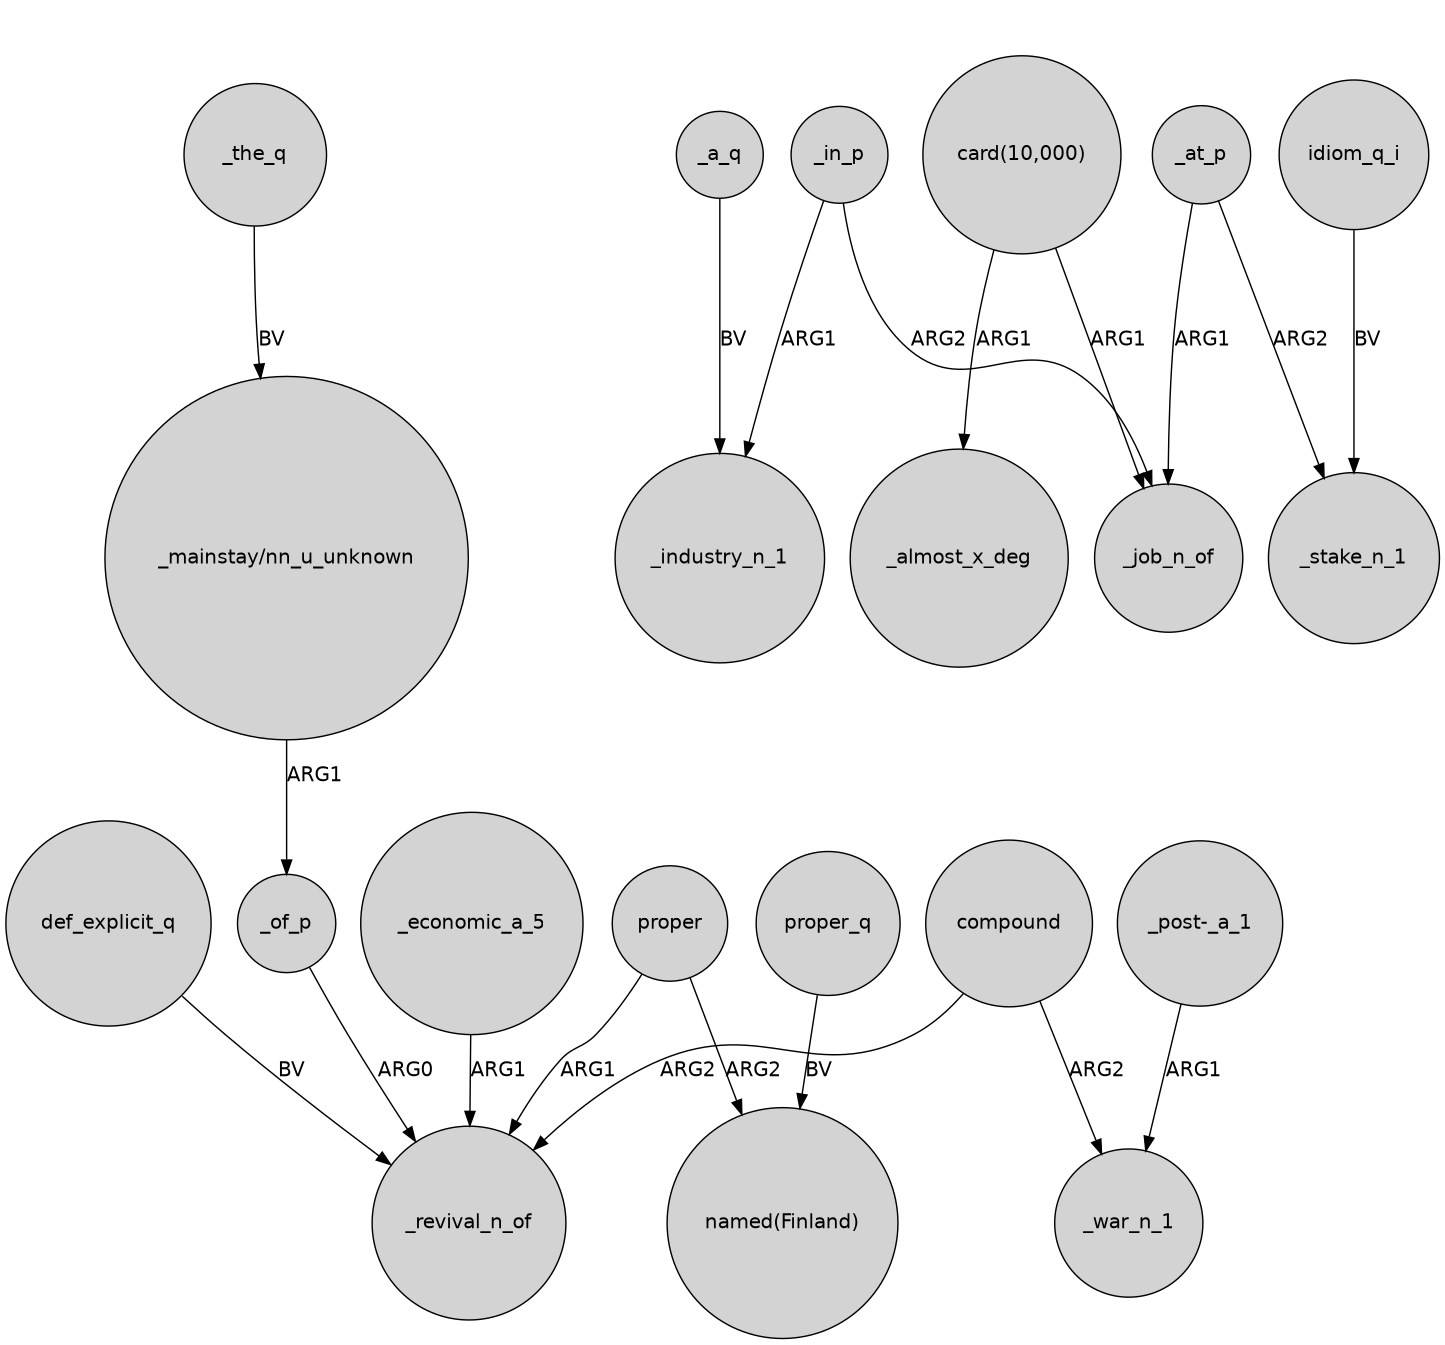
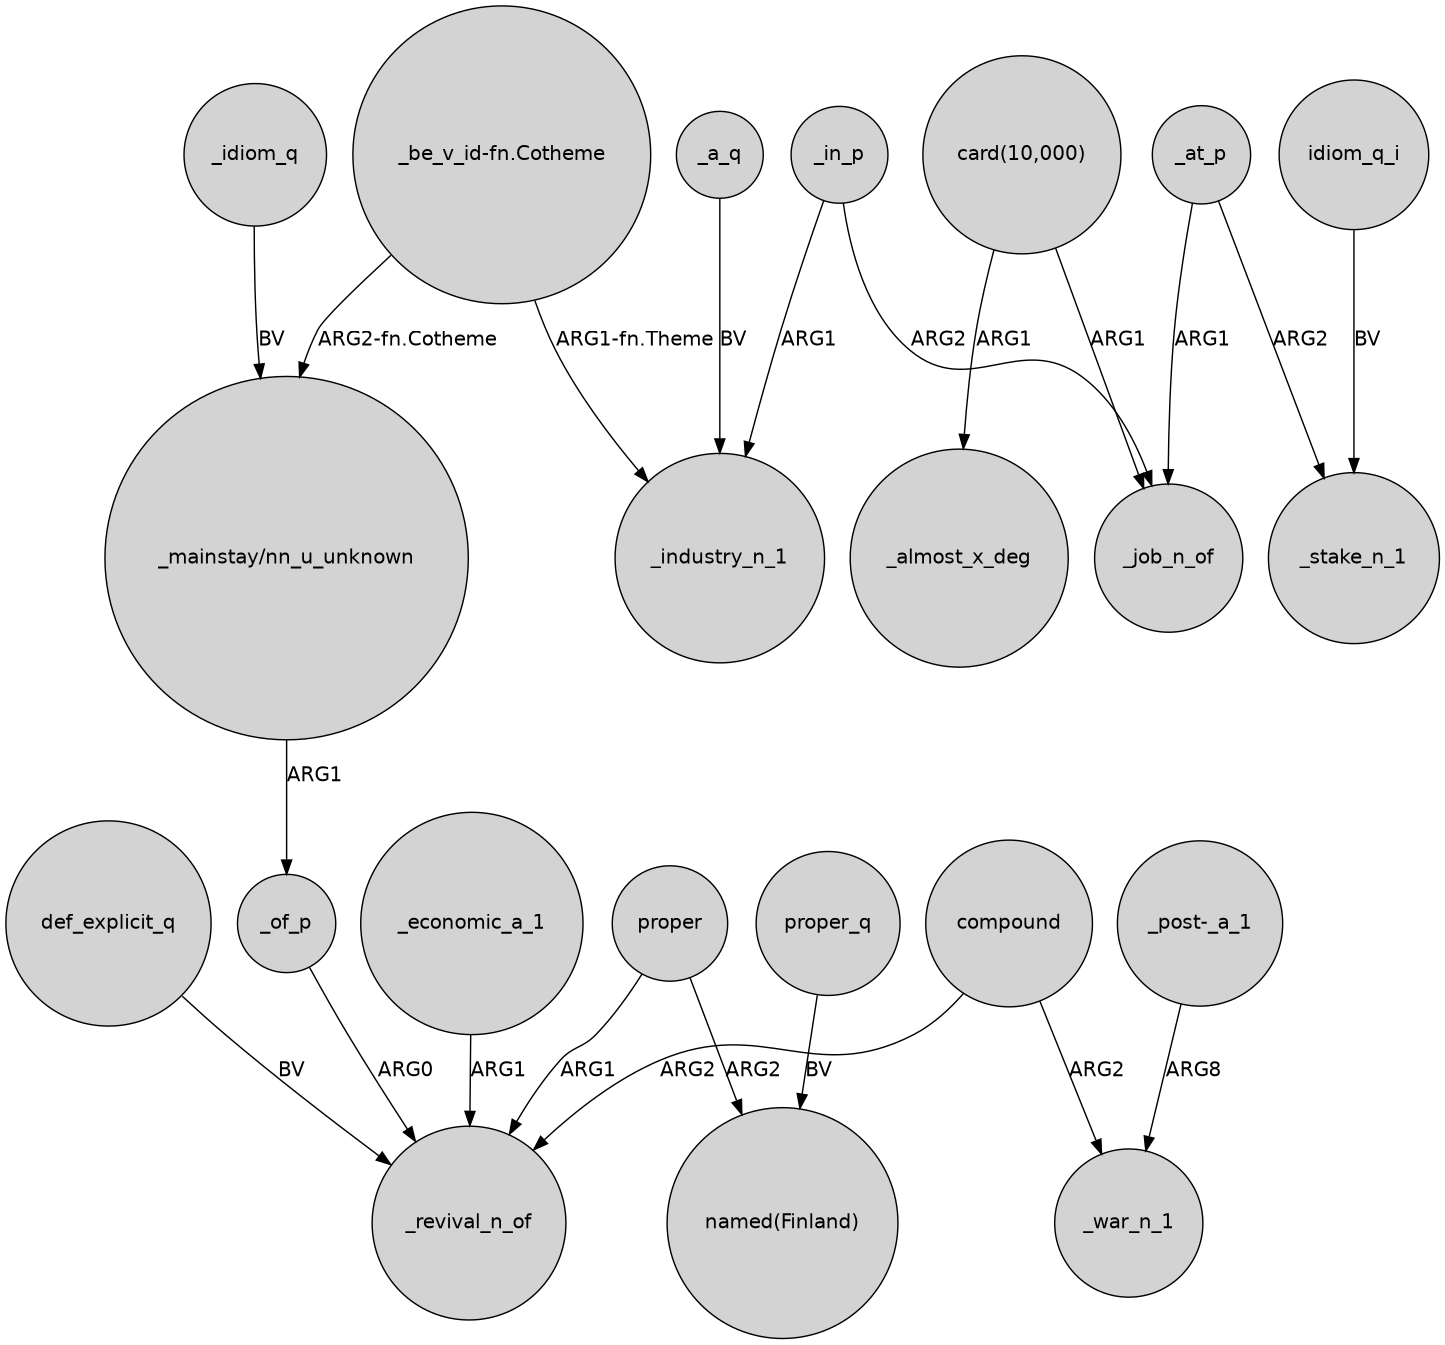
node "_the_q": label "_the_q" -> "_idiom_q"
node "_be_v_id-fn.Cotheme": added
node "_economic_a_5": label "_economic_a_5" -> "_economic_a_1"
edge "_post-_a_1" -> "_war_n_1": label "ARG1" -> "ARG8"
